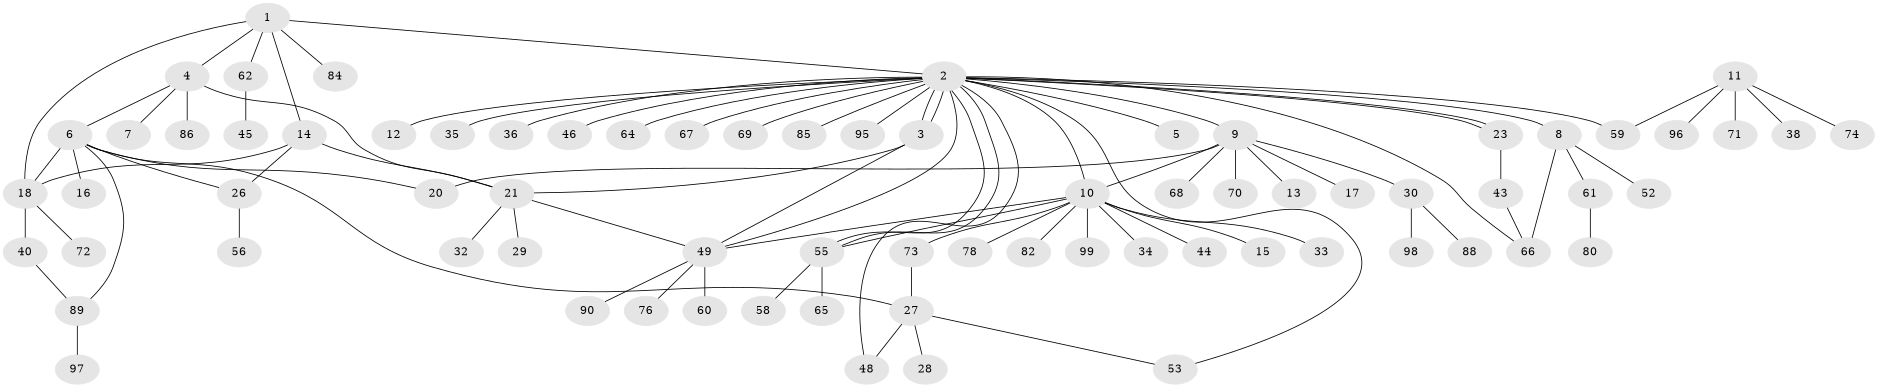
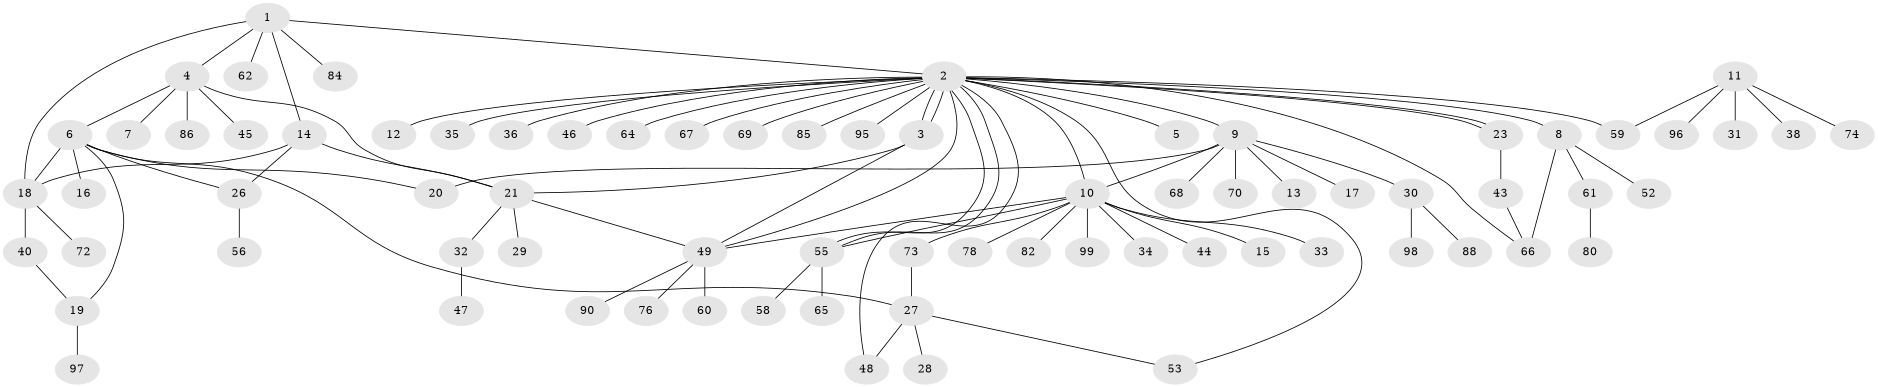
edge "62" -- "45": now "4" -- "45"
node "71": label "71" -> "31"
node "89": label "89" -> "19"
node "47": added
